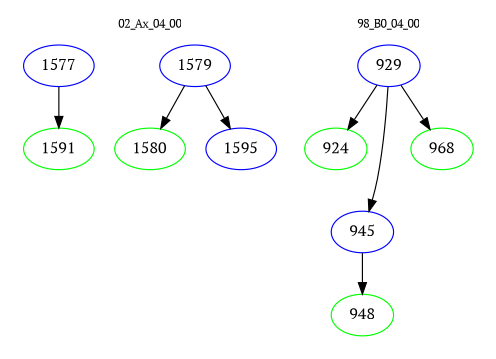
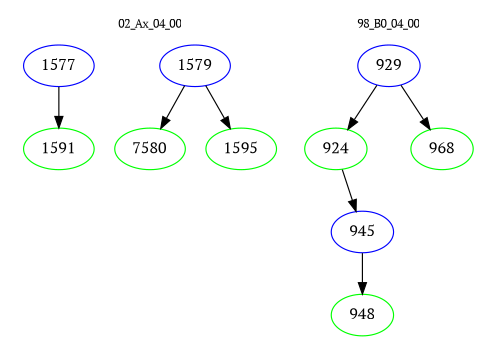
edge "929" -> "945": now "924" -> "945"
node "1580": label "1580" -> "7580"
node "1595": color blue -> green
